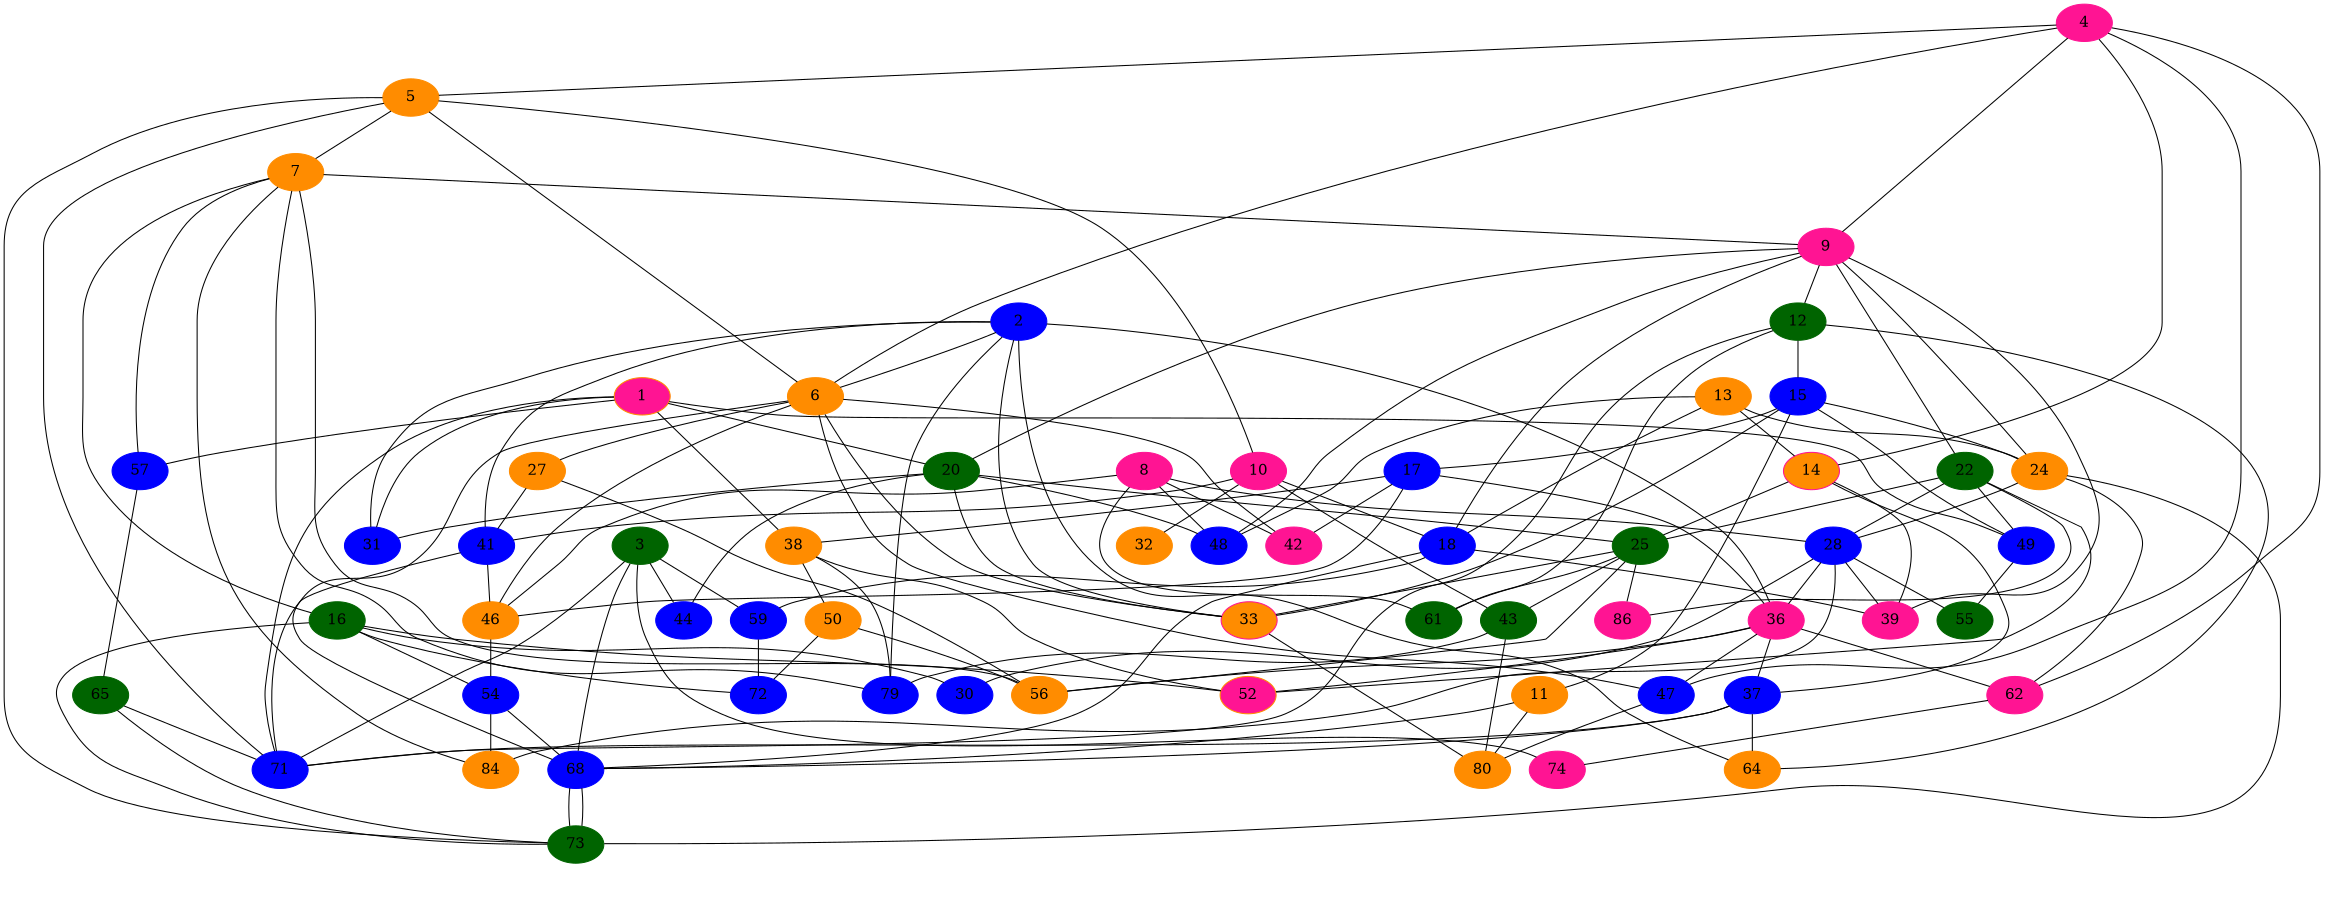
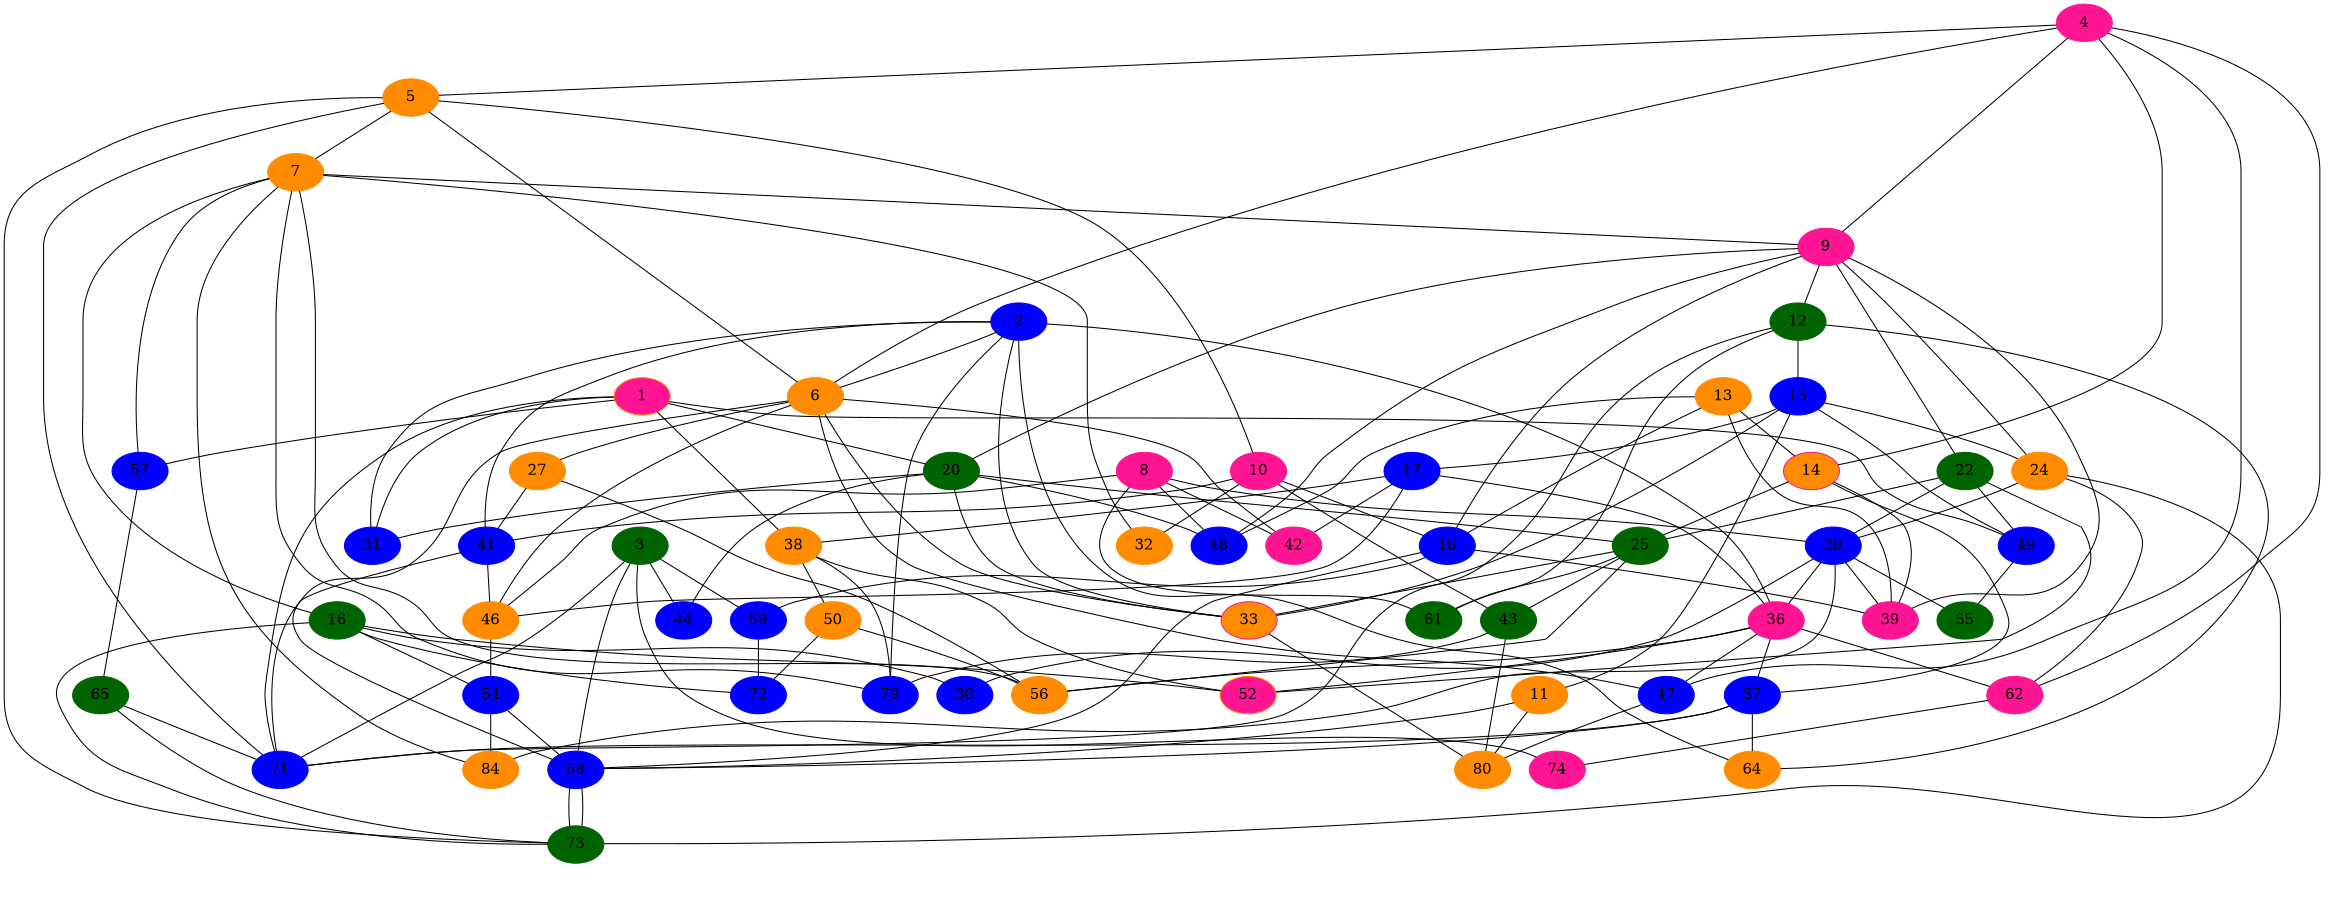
edge "7" -- "32": added
edge "13" -- "24": now "13" -- "39"
node "86": removed
